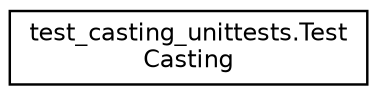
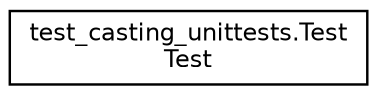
node "test_casting_unittests.Test Casting": label "test_casting_unittests.Test Casting" -> "test_casting_unittests.Test Test"
